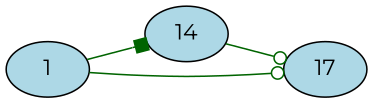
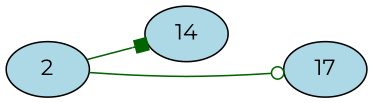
edge "14" -> "17": removed
node "1": label "1" -> "2"
